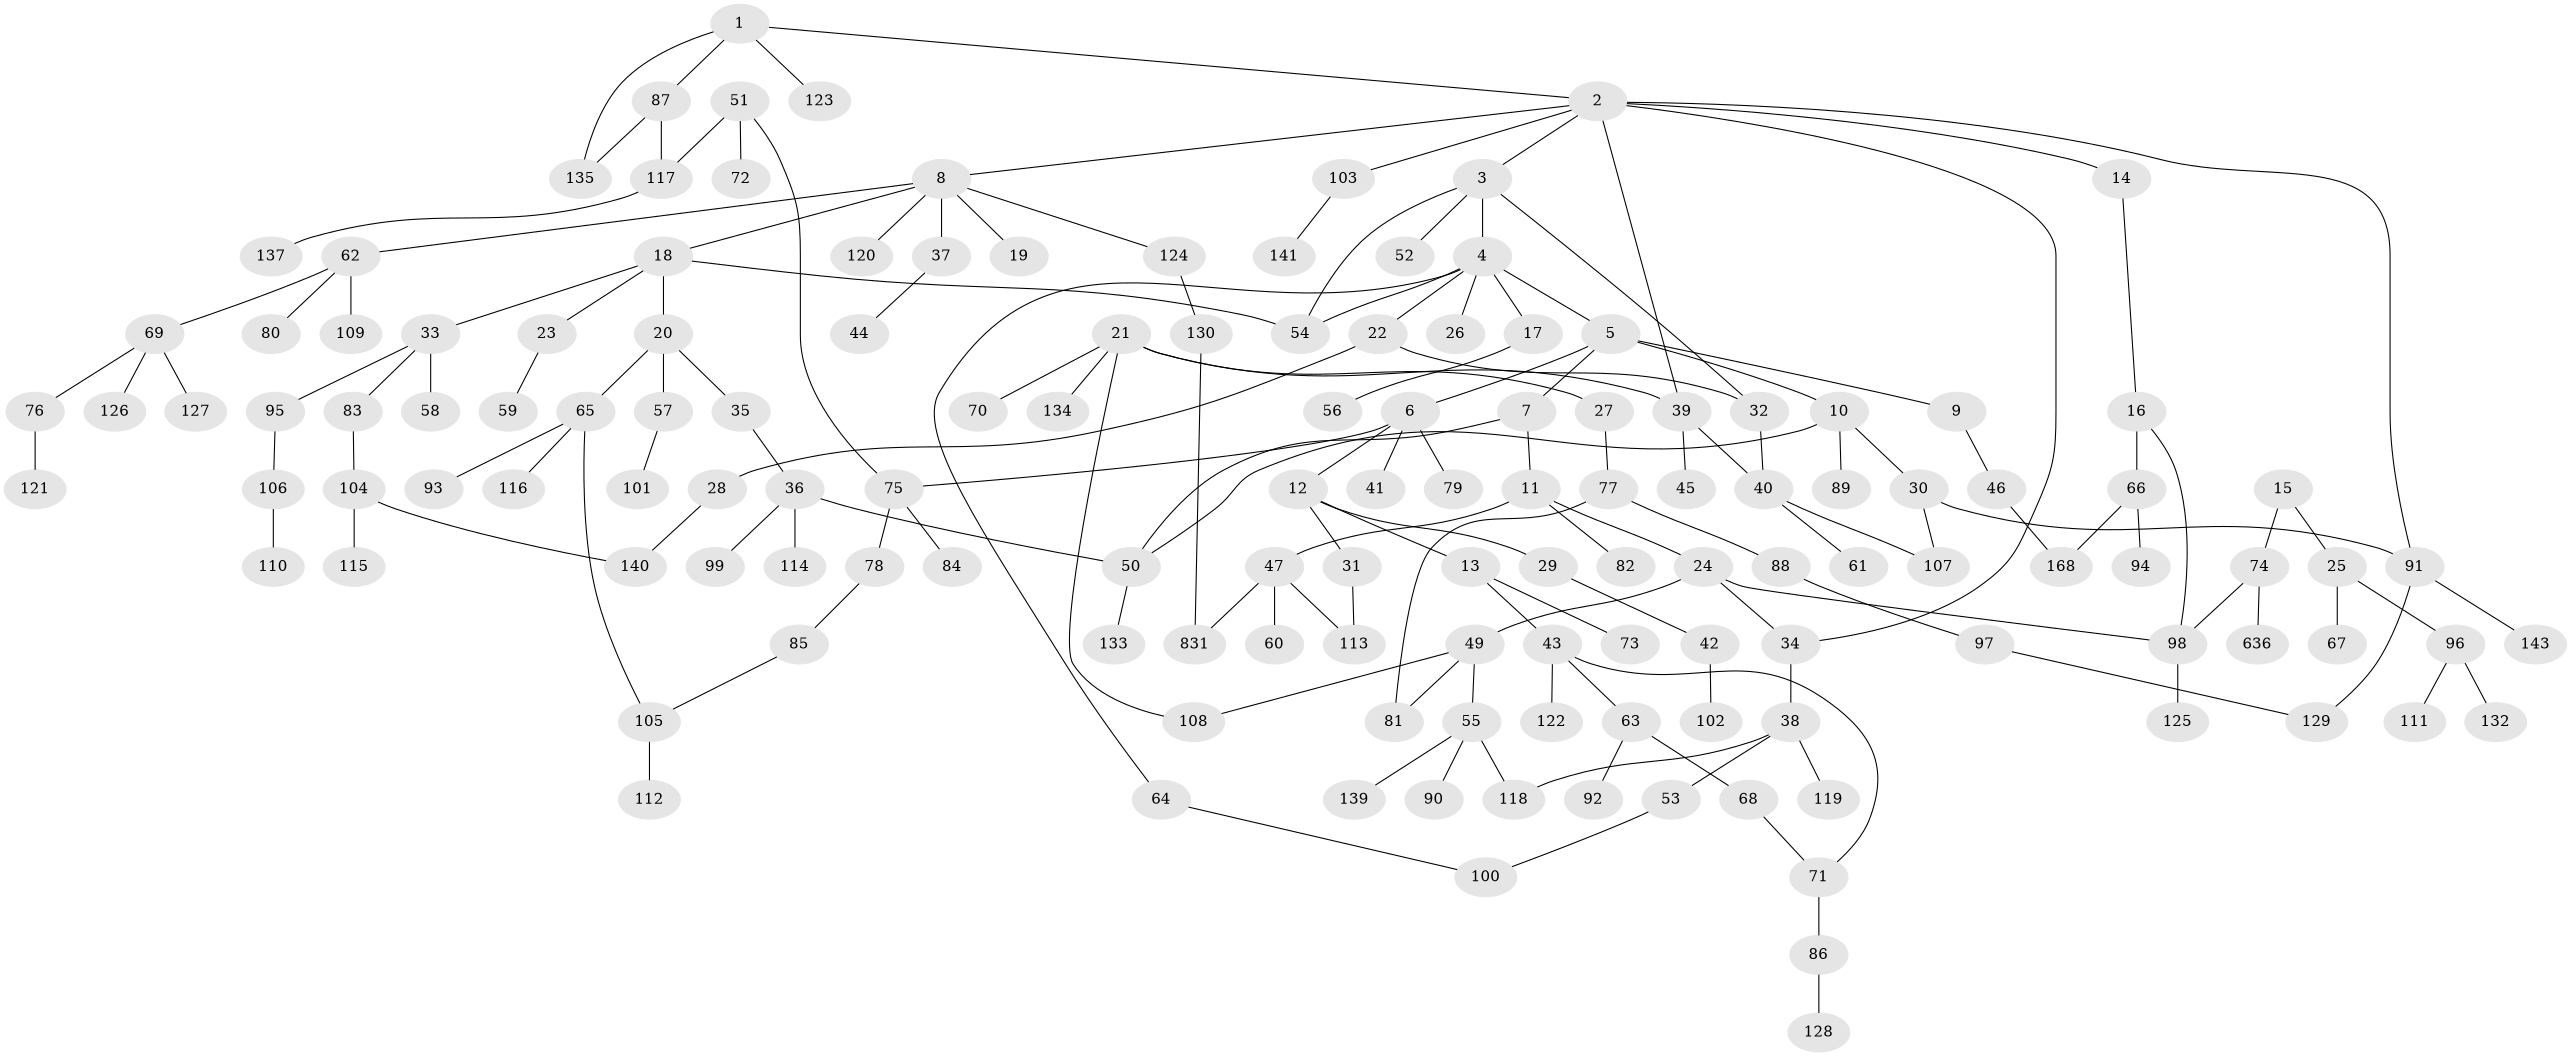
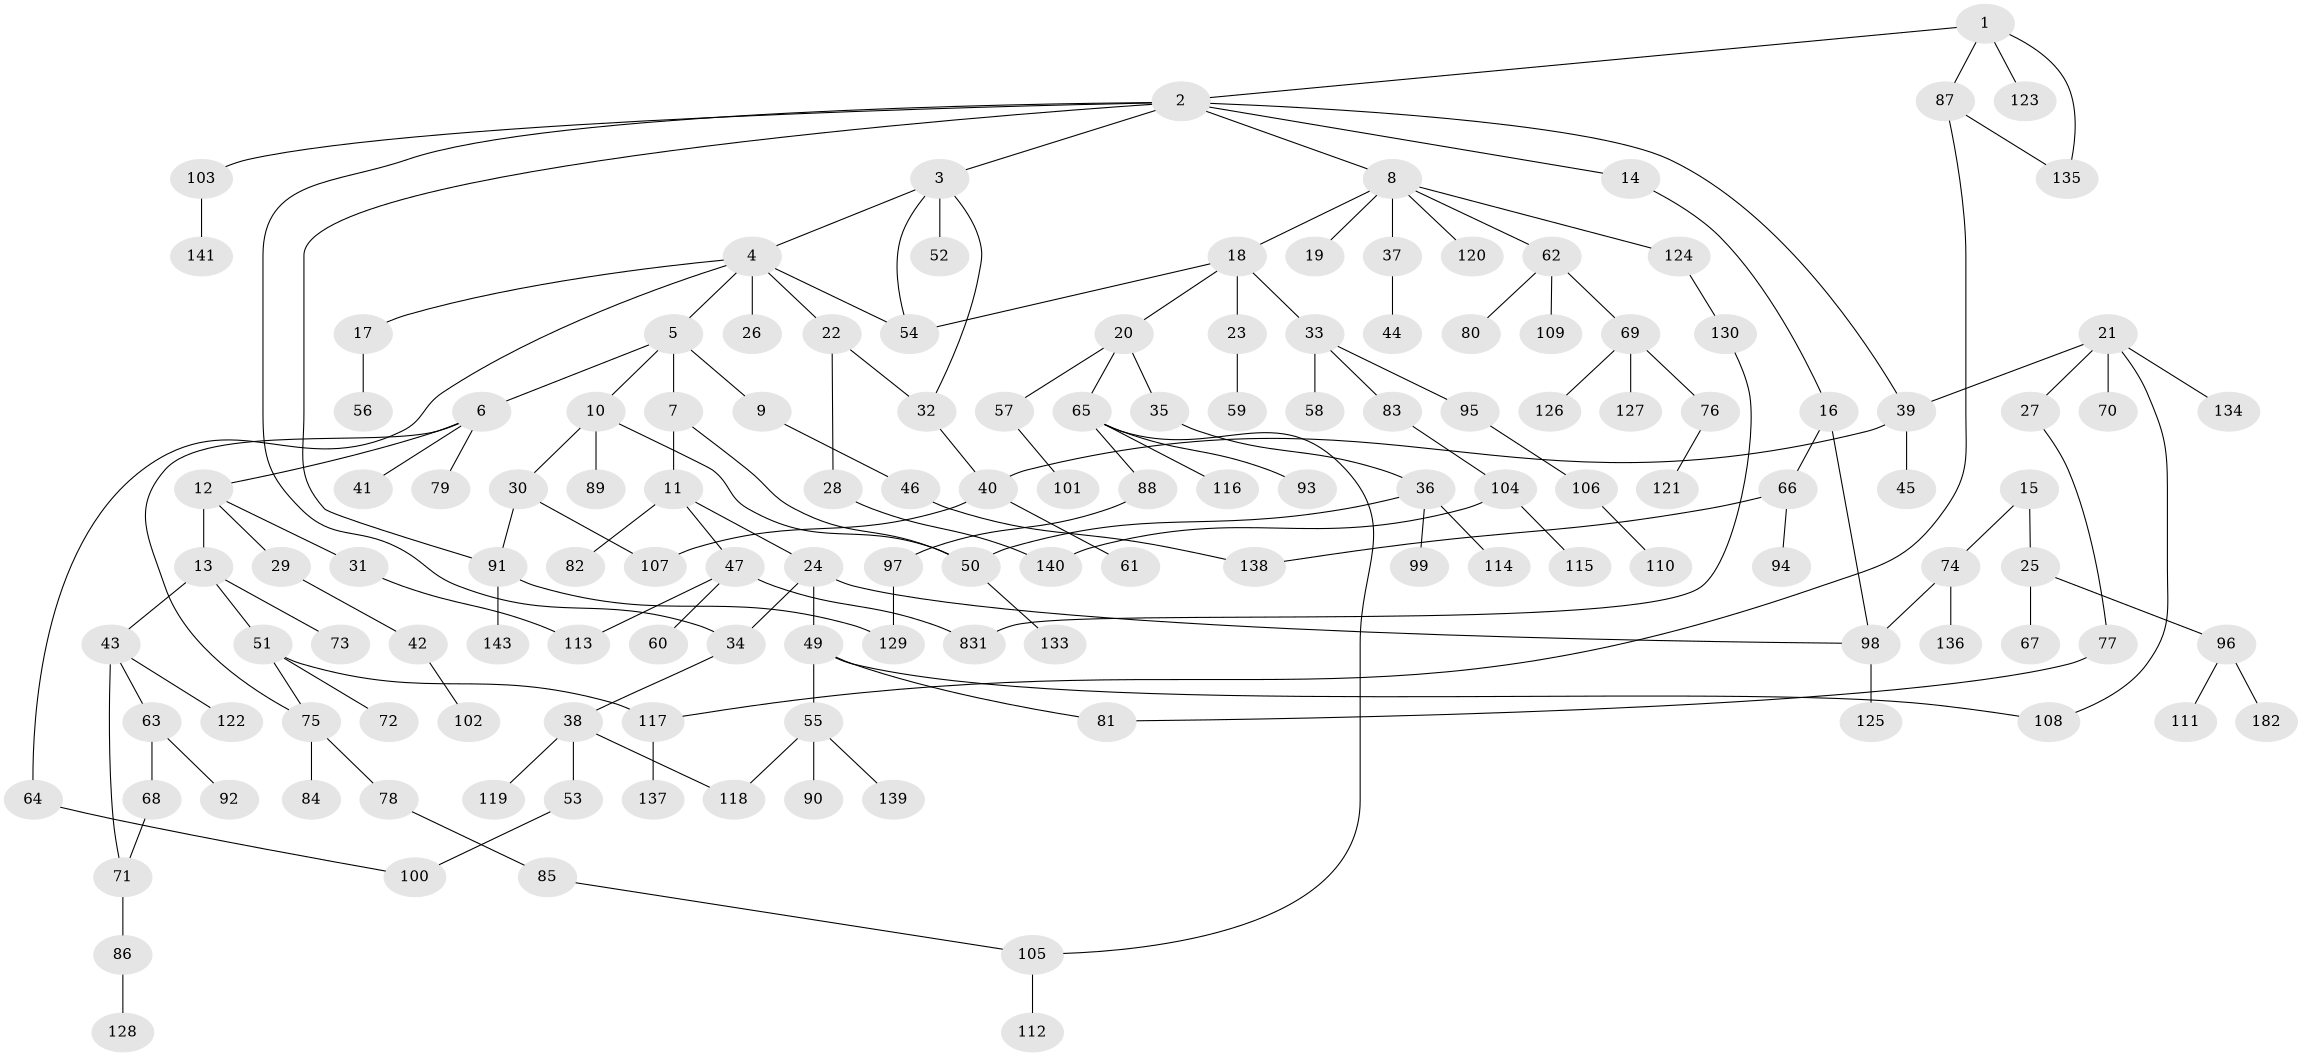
edge "77" -- "88": now "65" -- "88"
node "168": label "168" -> "138"
edge "13" -- "51": added
node "636": label "636" -> "136"
node "132": label "132" -> "182"
